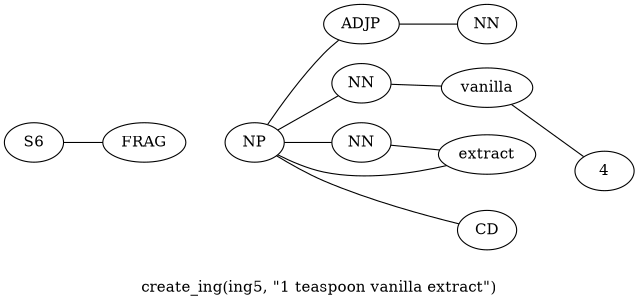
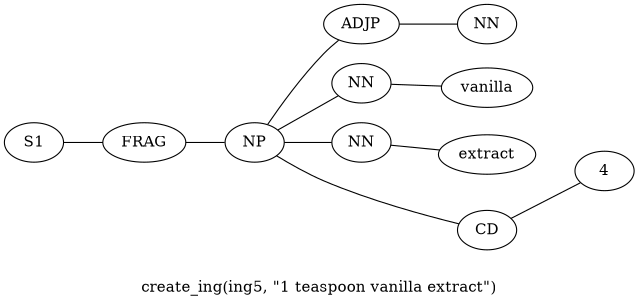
edge "vanilla" -- "4": now "CD" -- "4"
node "S6": label "S6" -> "S1"
edge "NP" -- "extract": now "NP" -- "FRAG"
